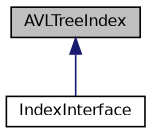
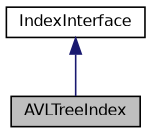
edge "IndexInterface" -> "AVLTreeIndex": reversed
